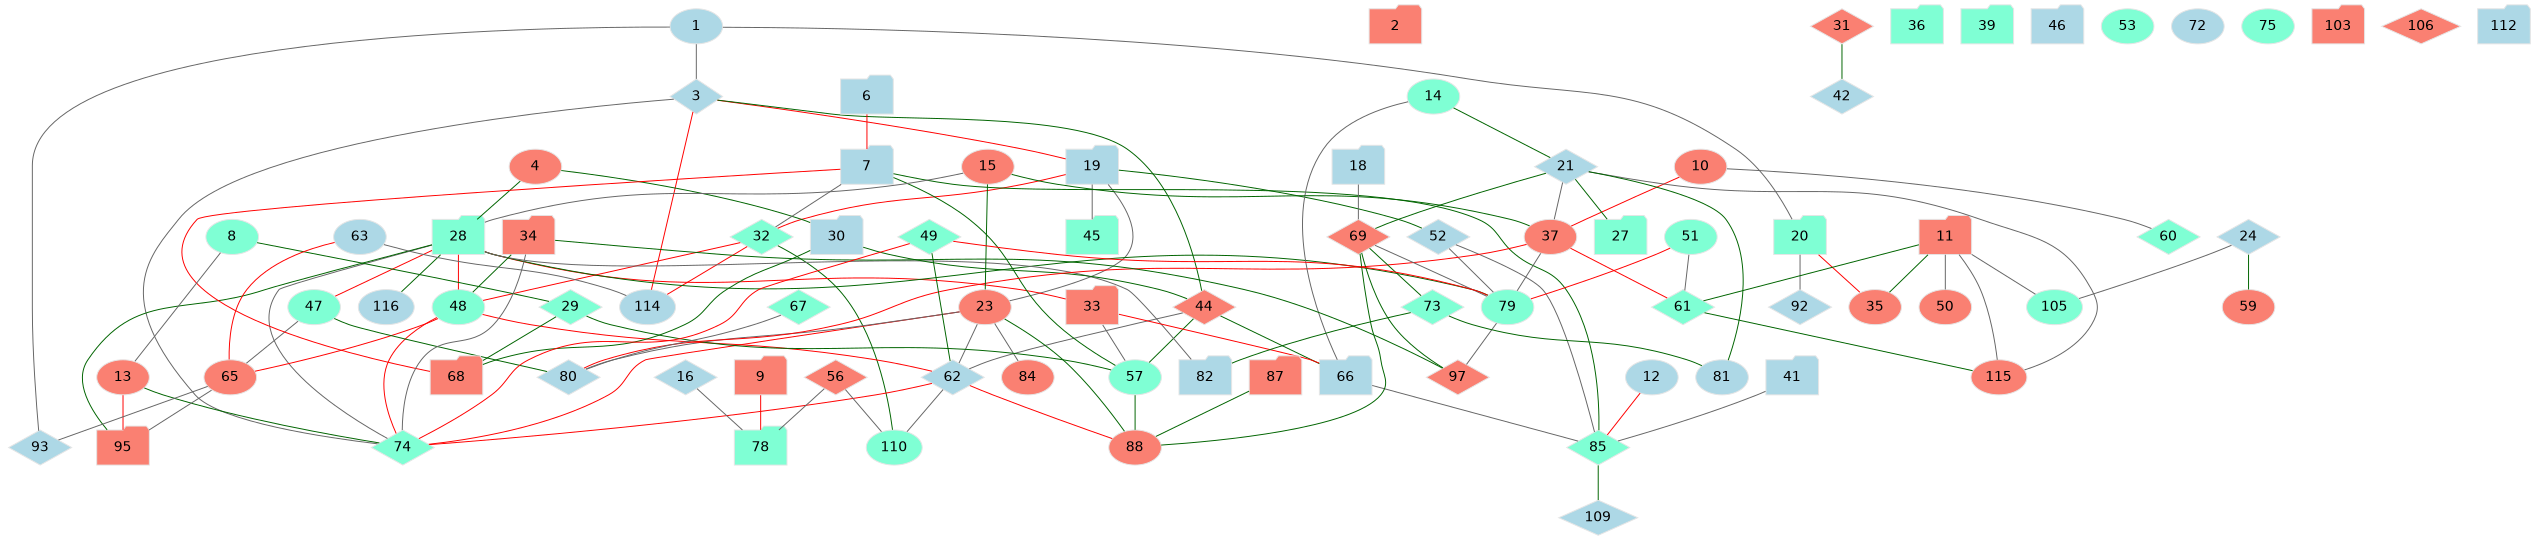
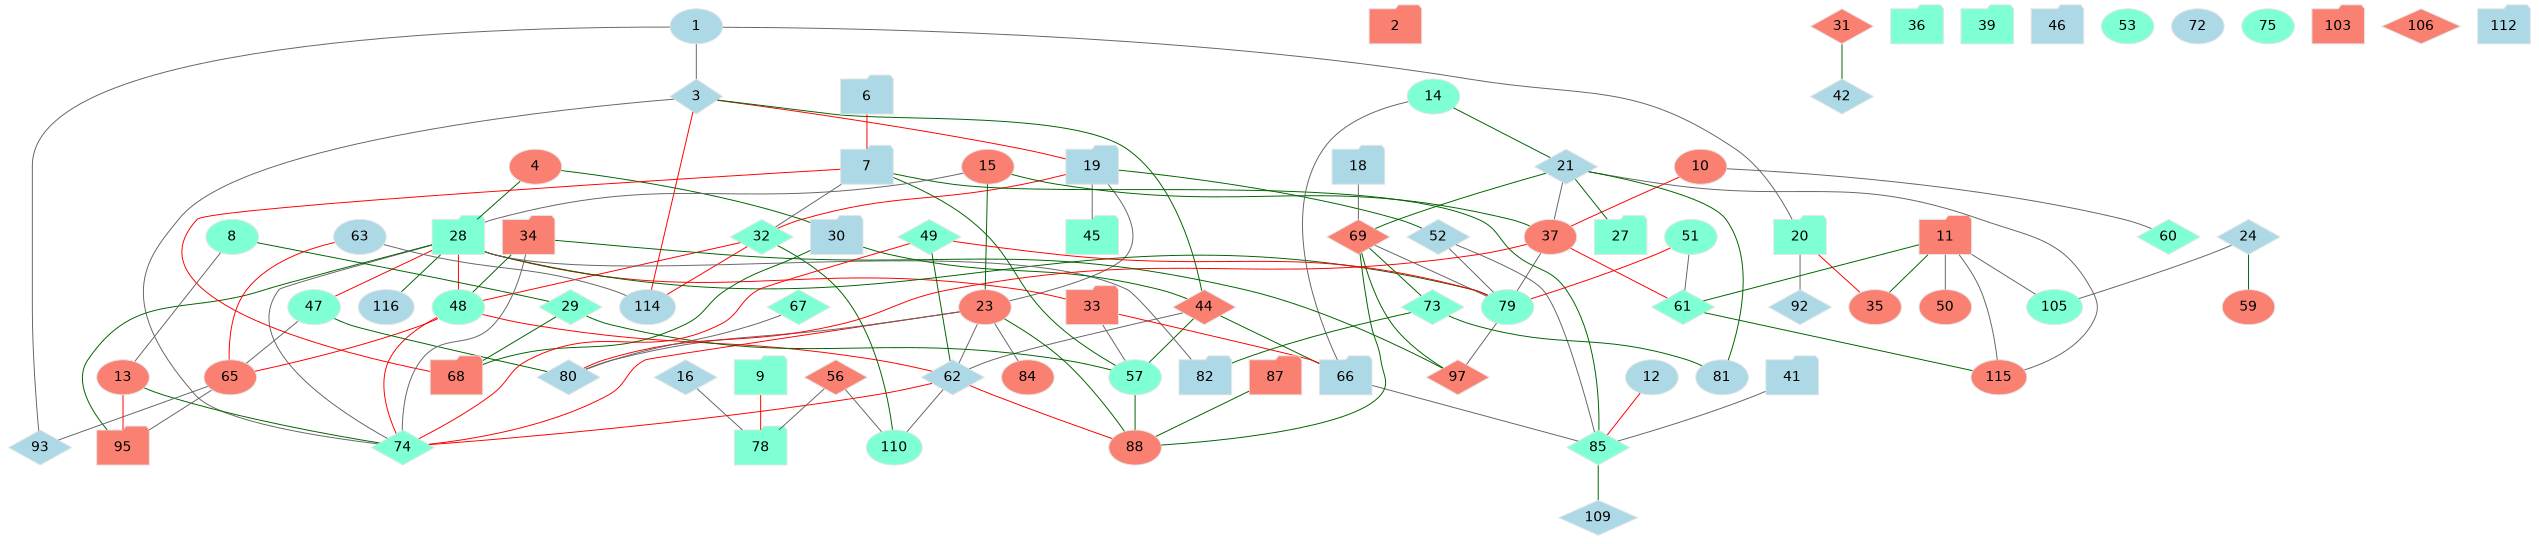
node "9": fillcolor salmon -> aquamarine
